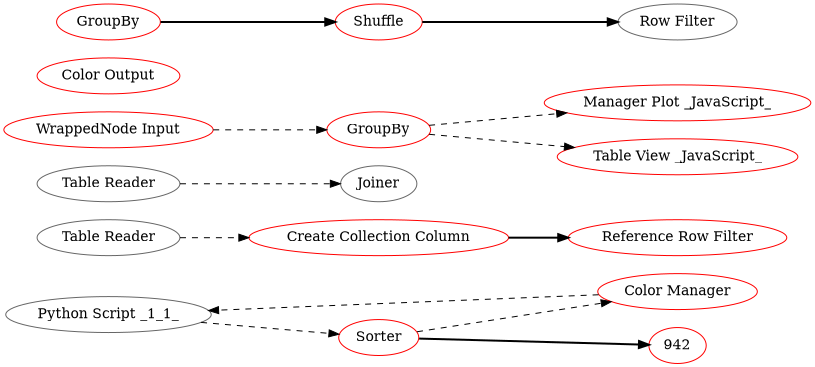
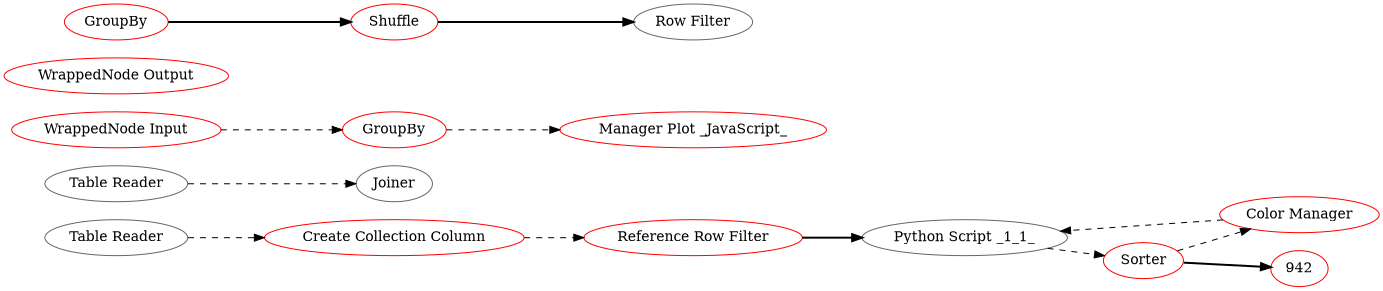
node "Color Output": label "Color Output" -> "WrappedNode Output"
node "Table View _JavaScript_": removed
edge "Create Collection Column" -> "Reference Row Filter": style bold -> dashed
edge "Reference Row Filter" -> "Python Script _1_1_": added
